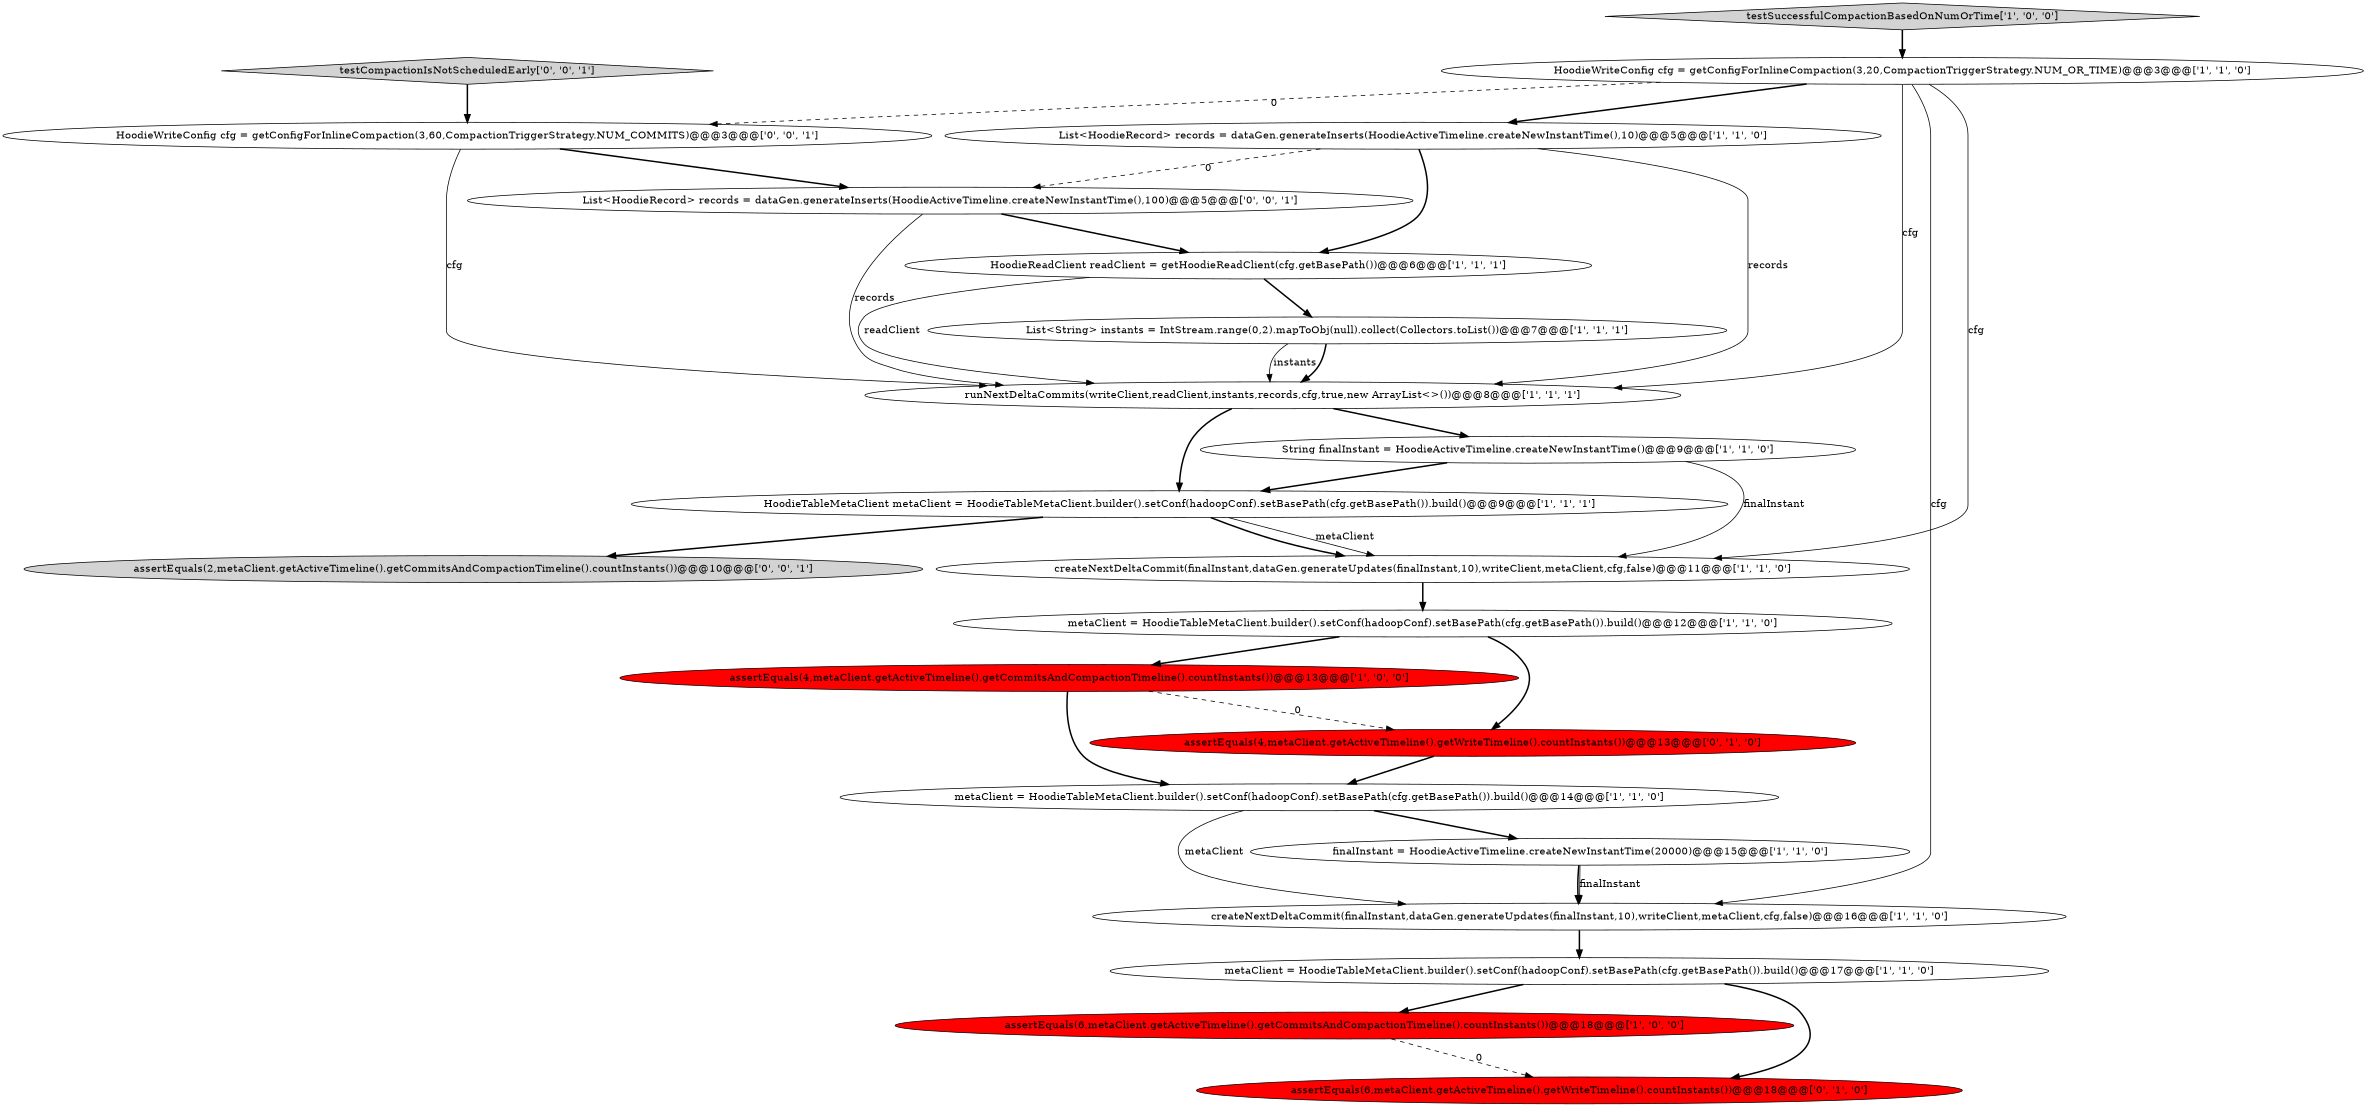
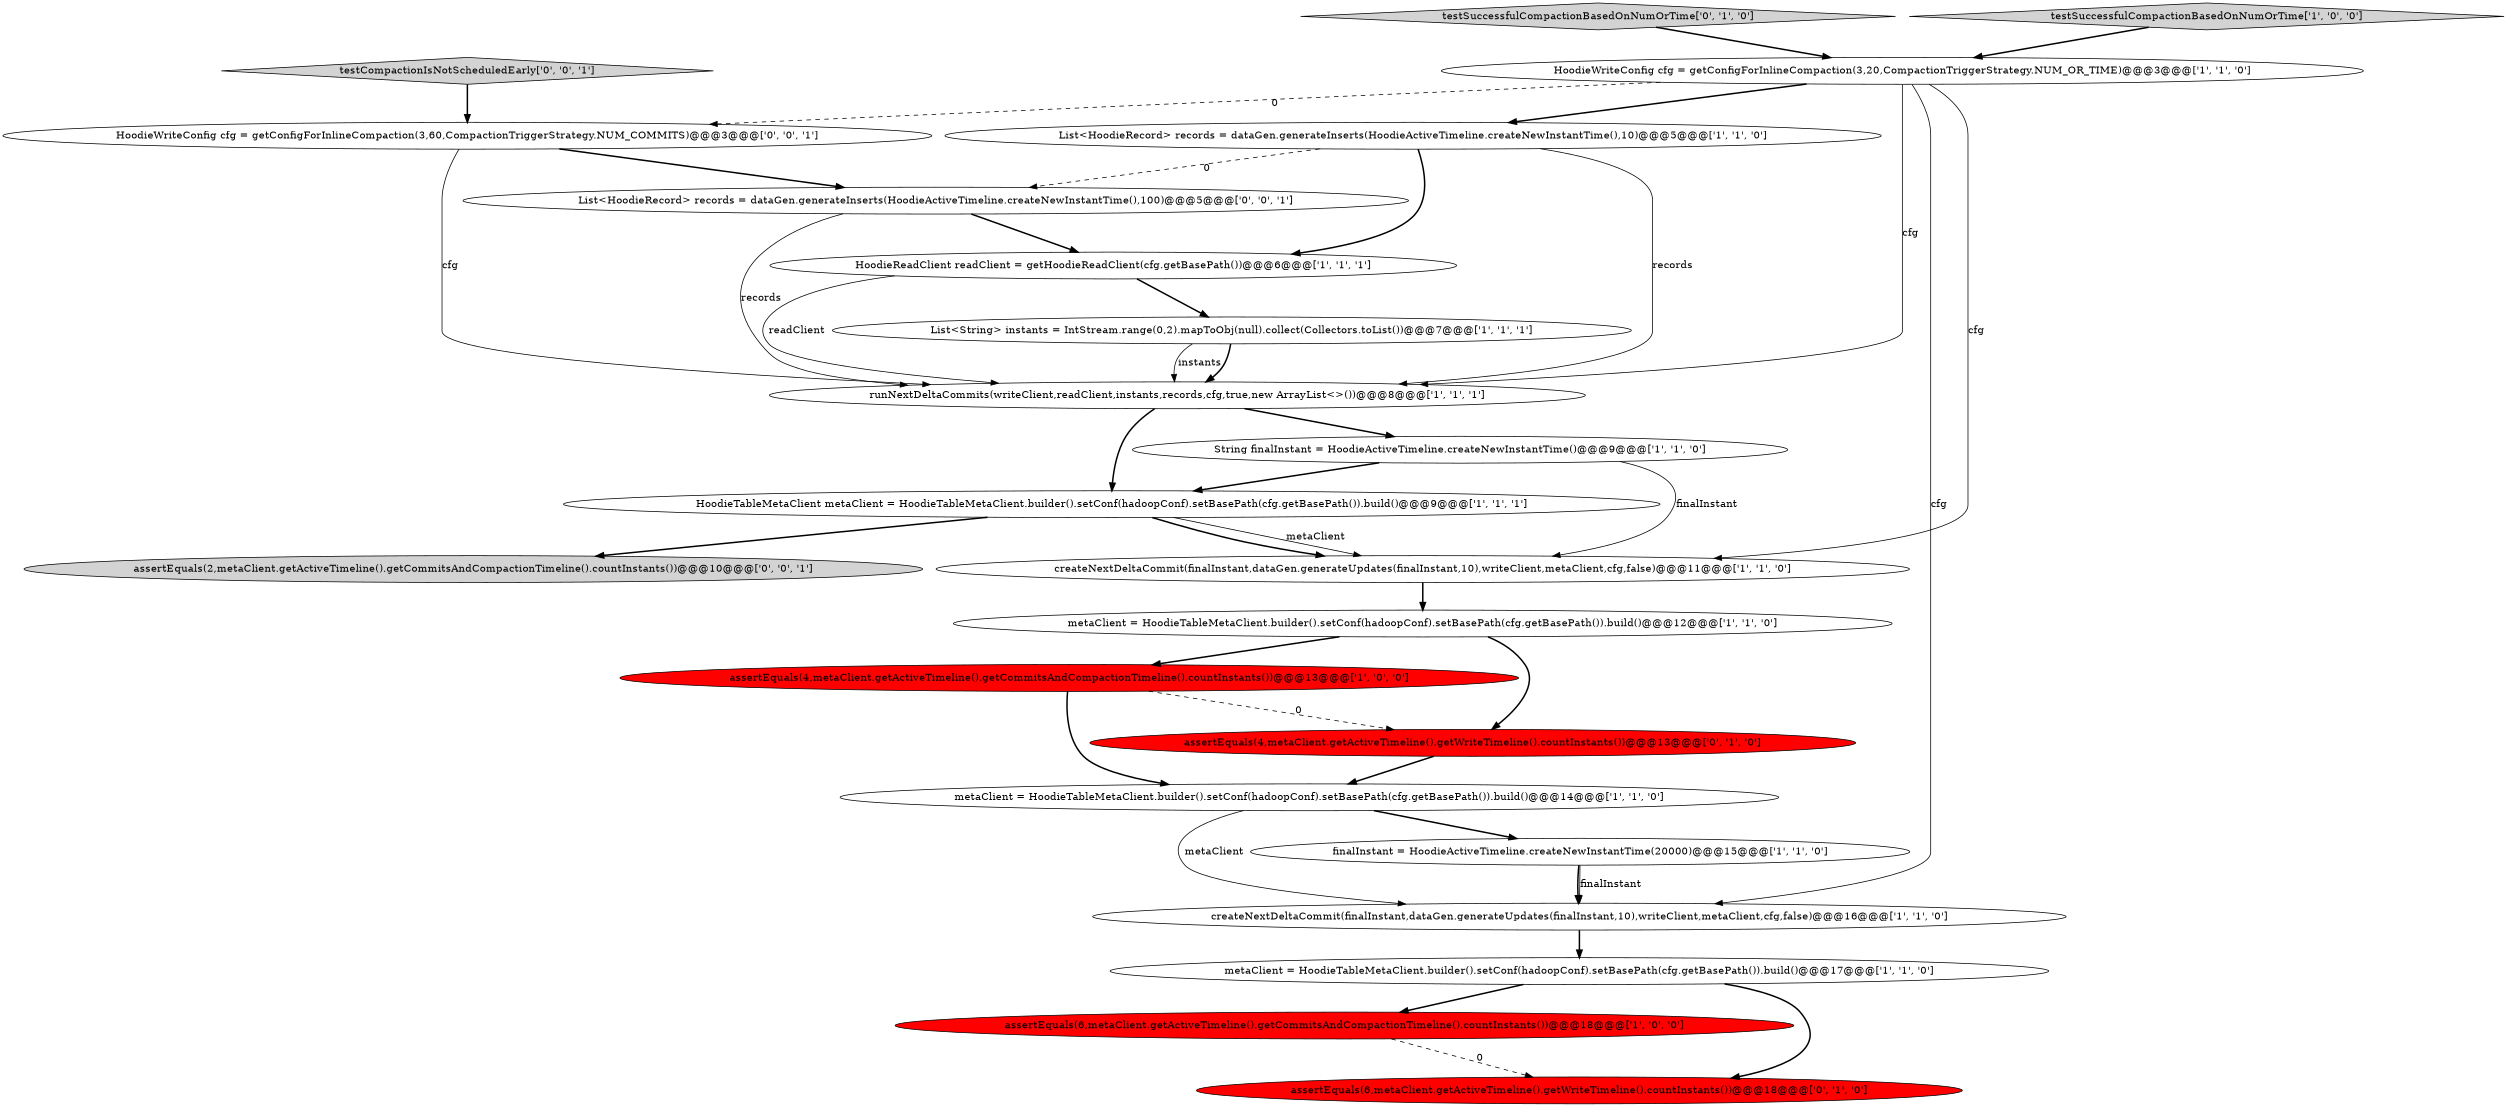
node "testSuccessfulCompactionBasedOnNumOrTime['0', '1', '0']": added
